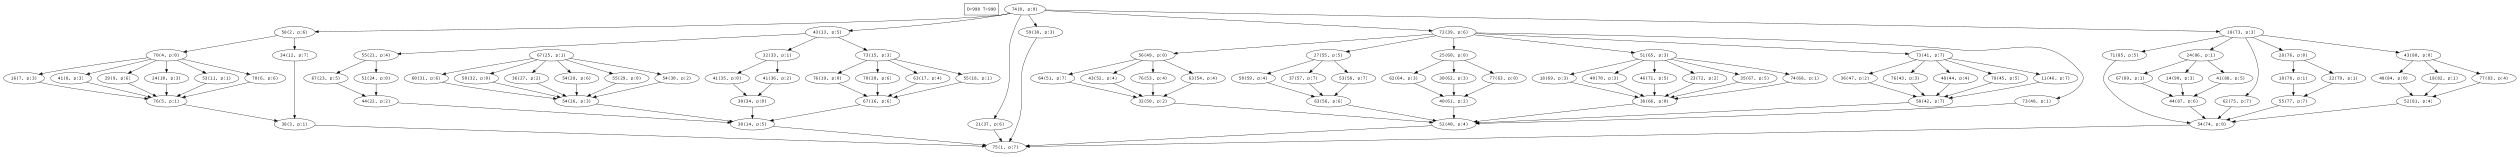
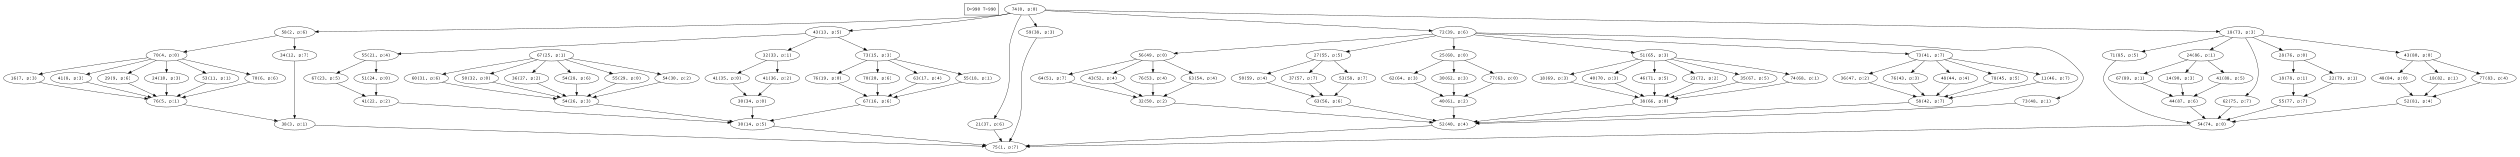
node "44(22, p:2)": label "44(22, p:2)" -> "41(22, p:2)"
